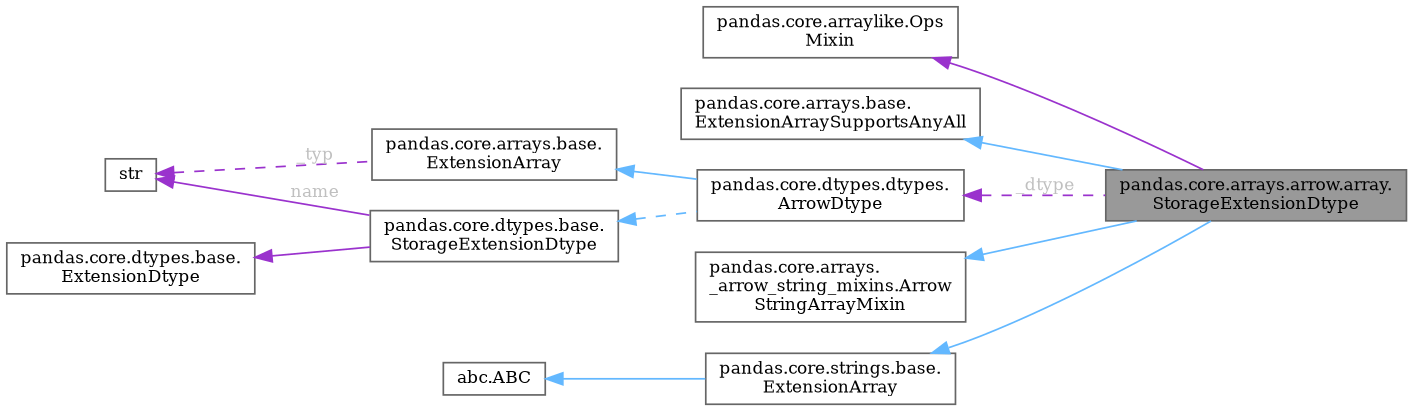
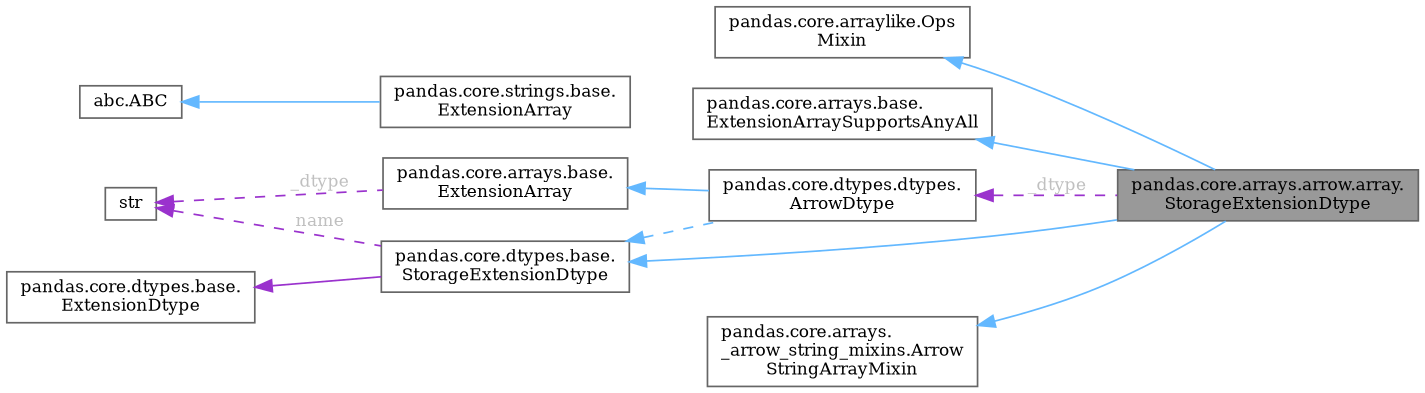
edge "pandas.core.arrays.arrow.array. StorageExtensionDtype" -> "pandas.core.arraylike.Ops Mixin": color darkorchid3 -> steelblue1
edge "pandas.core.arrays.base. ExtensionArray" -> "str": label " _typ" -> " _dtype"
edge "pandas.core.dtypes.base. StorageExtensionDtype" -> "str": style solid -> dashed
edge "pandas.core.arrays.arrow.array. StorageExtensionDtype" -> "pandas.core.strings.base. ExtensionArray": now "pandas.core.arrays.arrow.array. StorageExtensionDtype" -> "pandas.core.dtypes.base. StorageExtensionDtype"
